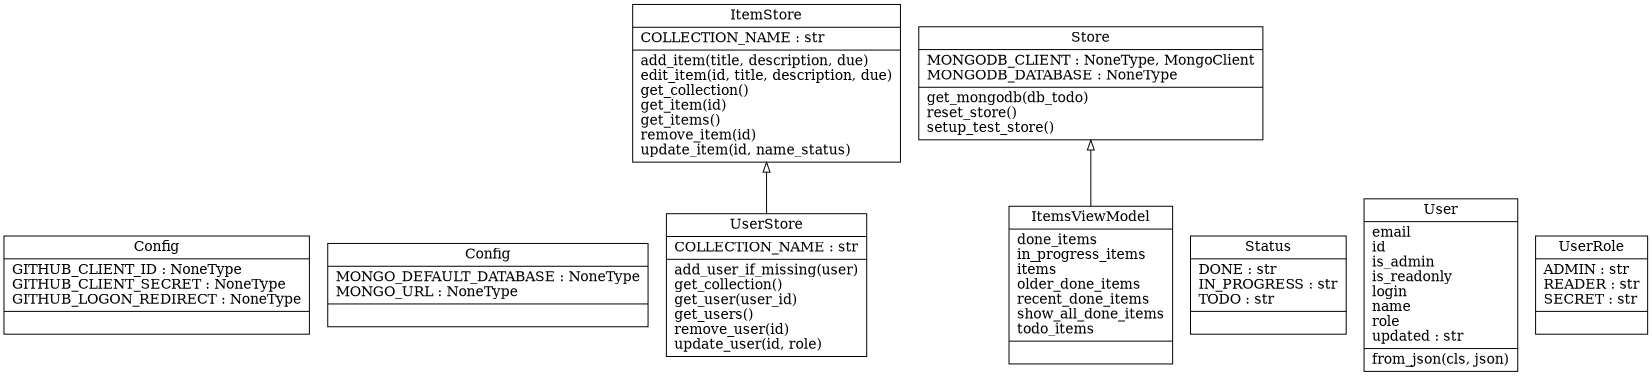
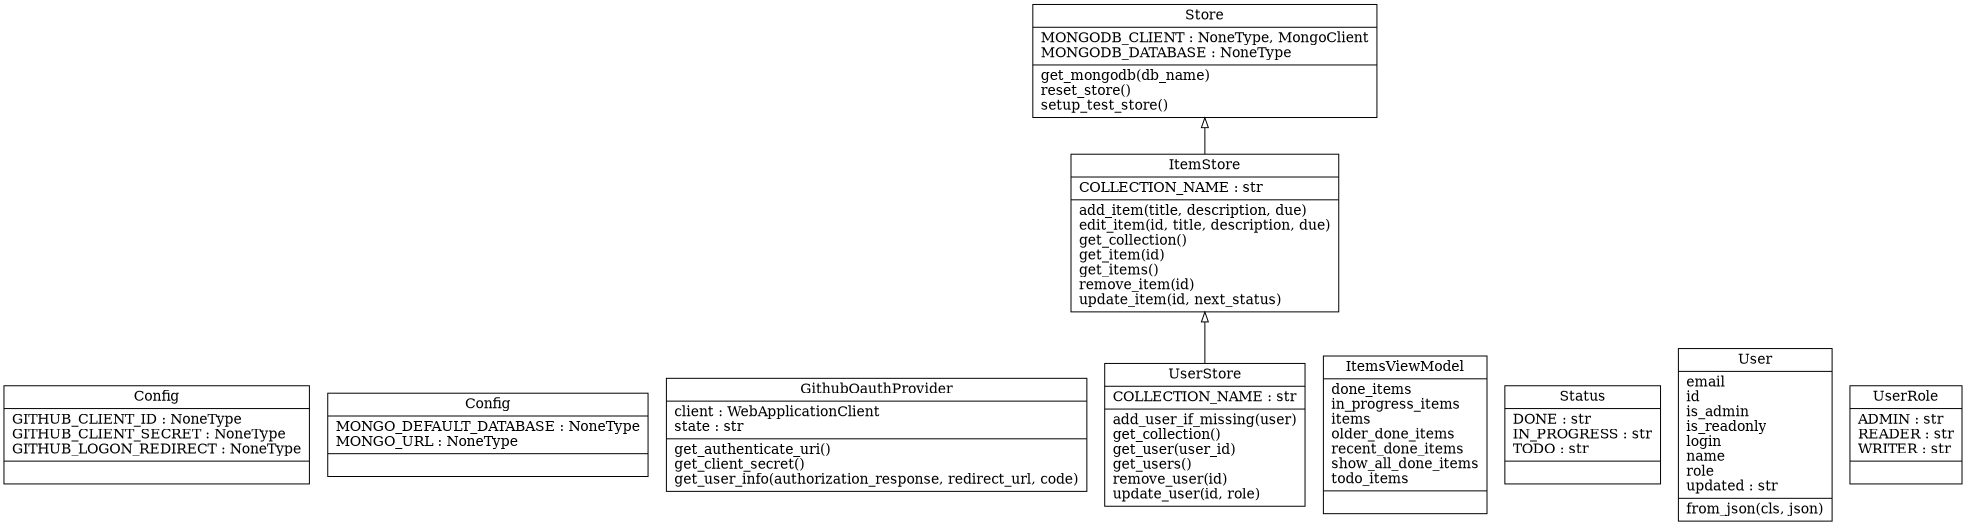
node "Store": text "get_mongodb(db_todo)" -> "get_mongodb(db_name)"
node "ItemStore": text "update_item(id, name_status)" -> "update_item(id, next_status)"
edge "ItemsViewModel" -> "Store": now "ItemStore" -> "Store"
node "UserRole": text "SECRET : str" -> "WRITER : str"
node "GithubOauthProvider": added
